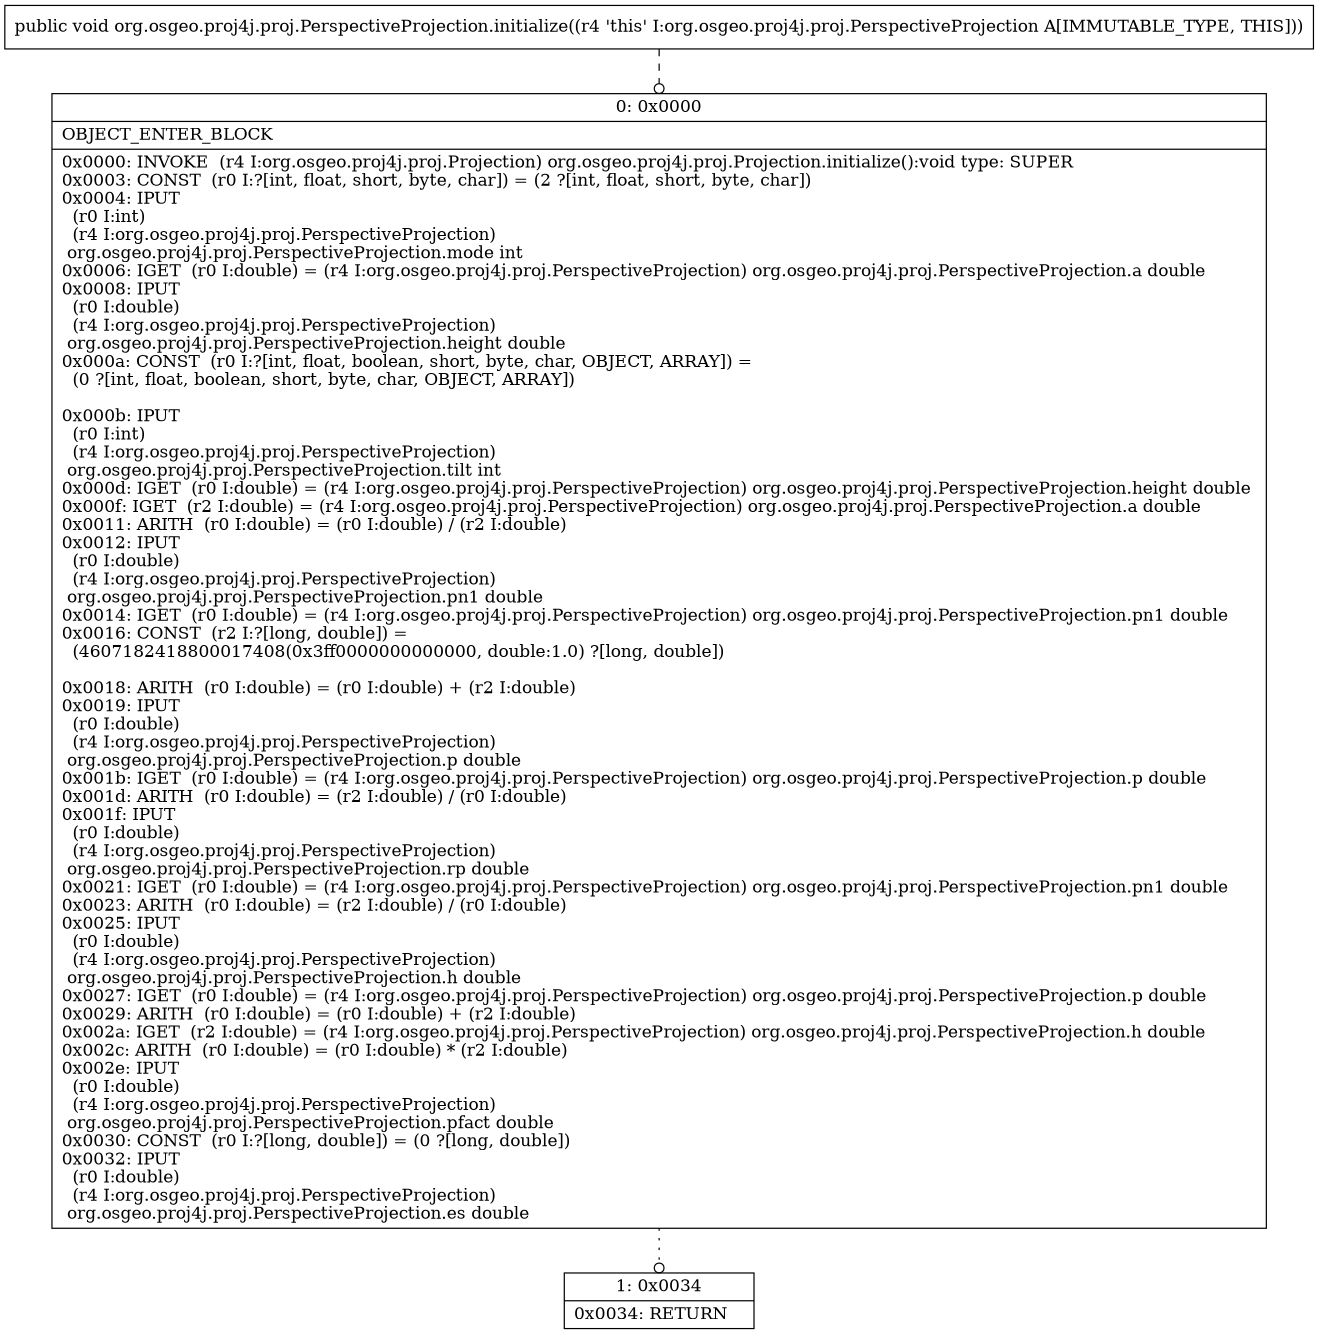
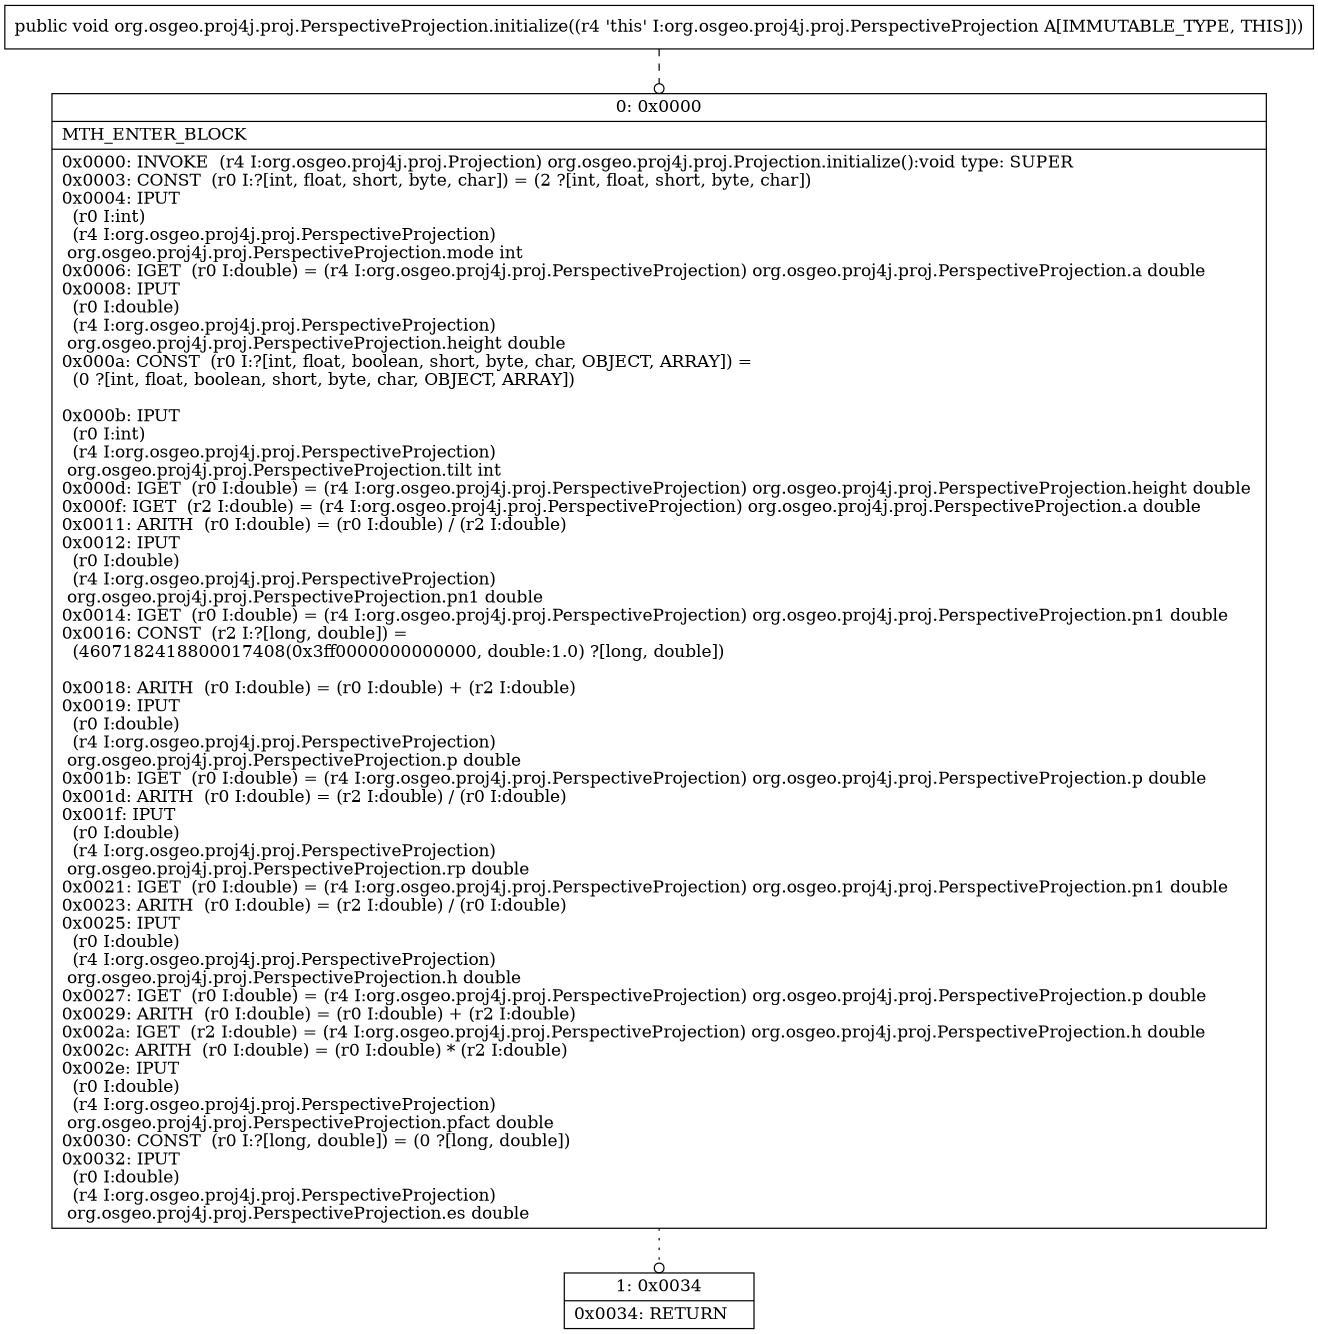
node "0: 0x0000": text "OBJECT_ENTER_BLOCK" -> "MTH_ENTER_BLOCK"
